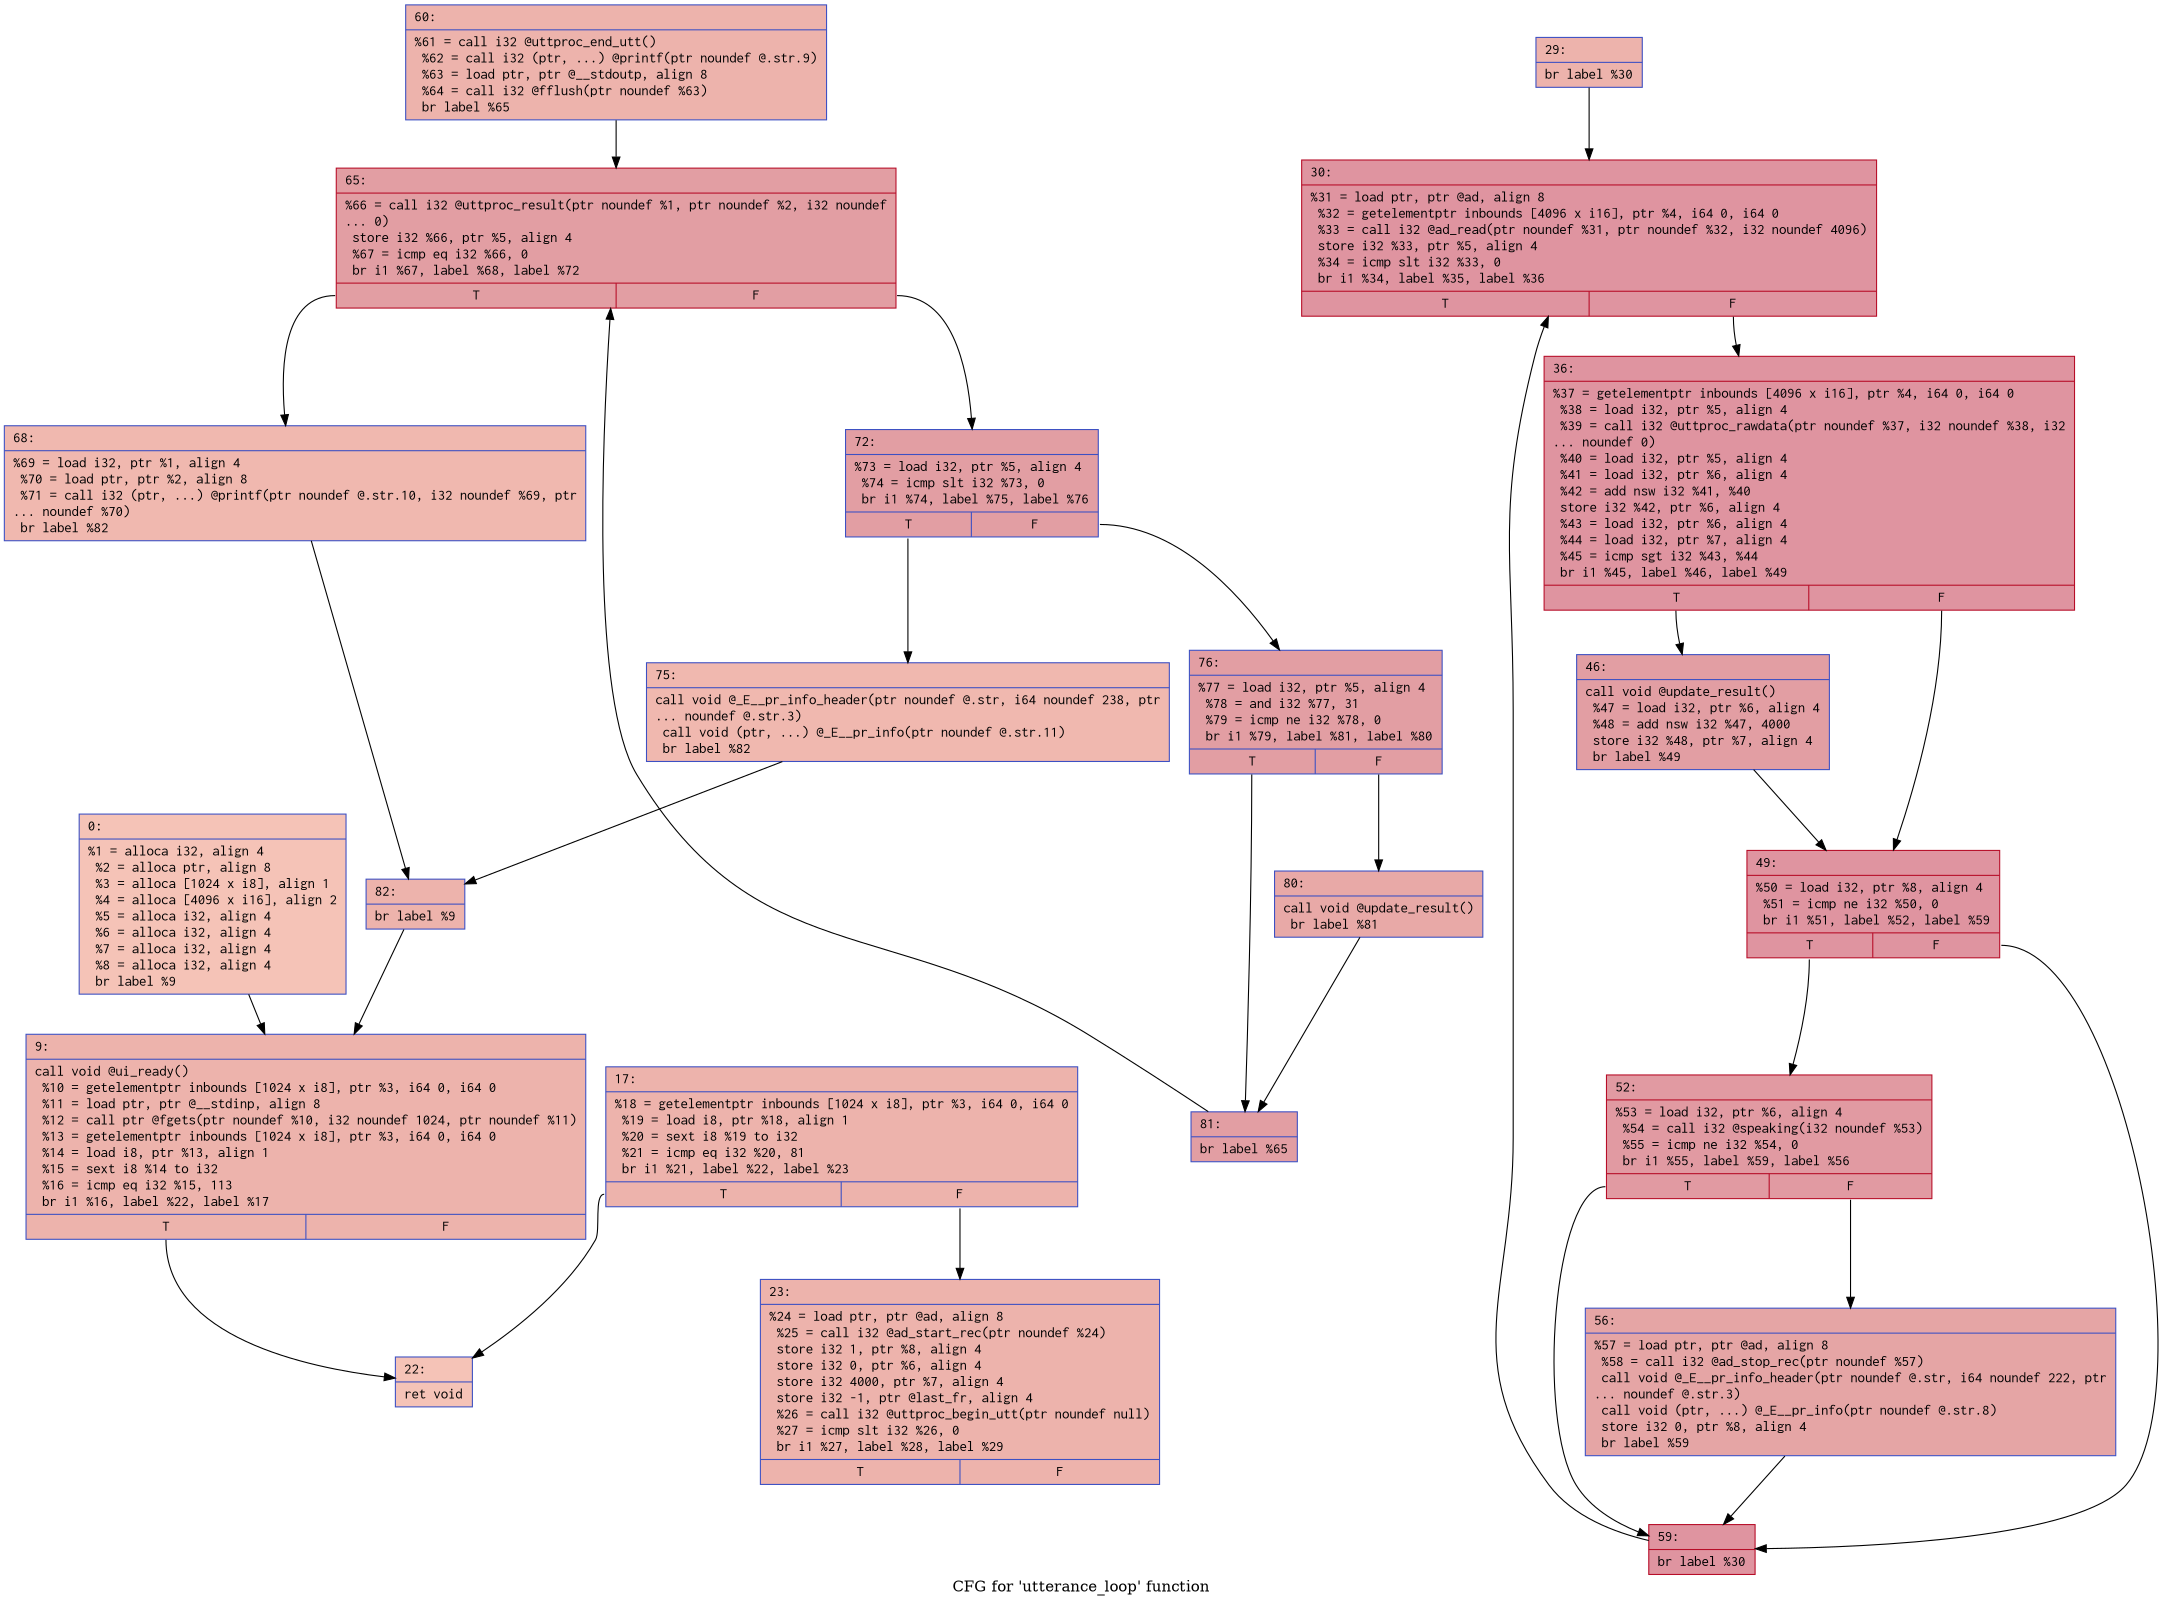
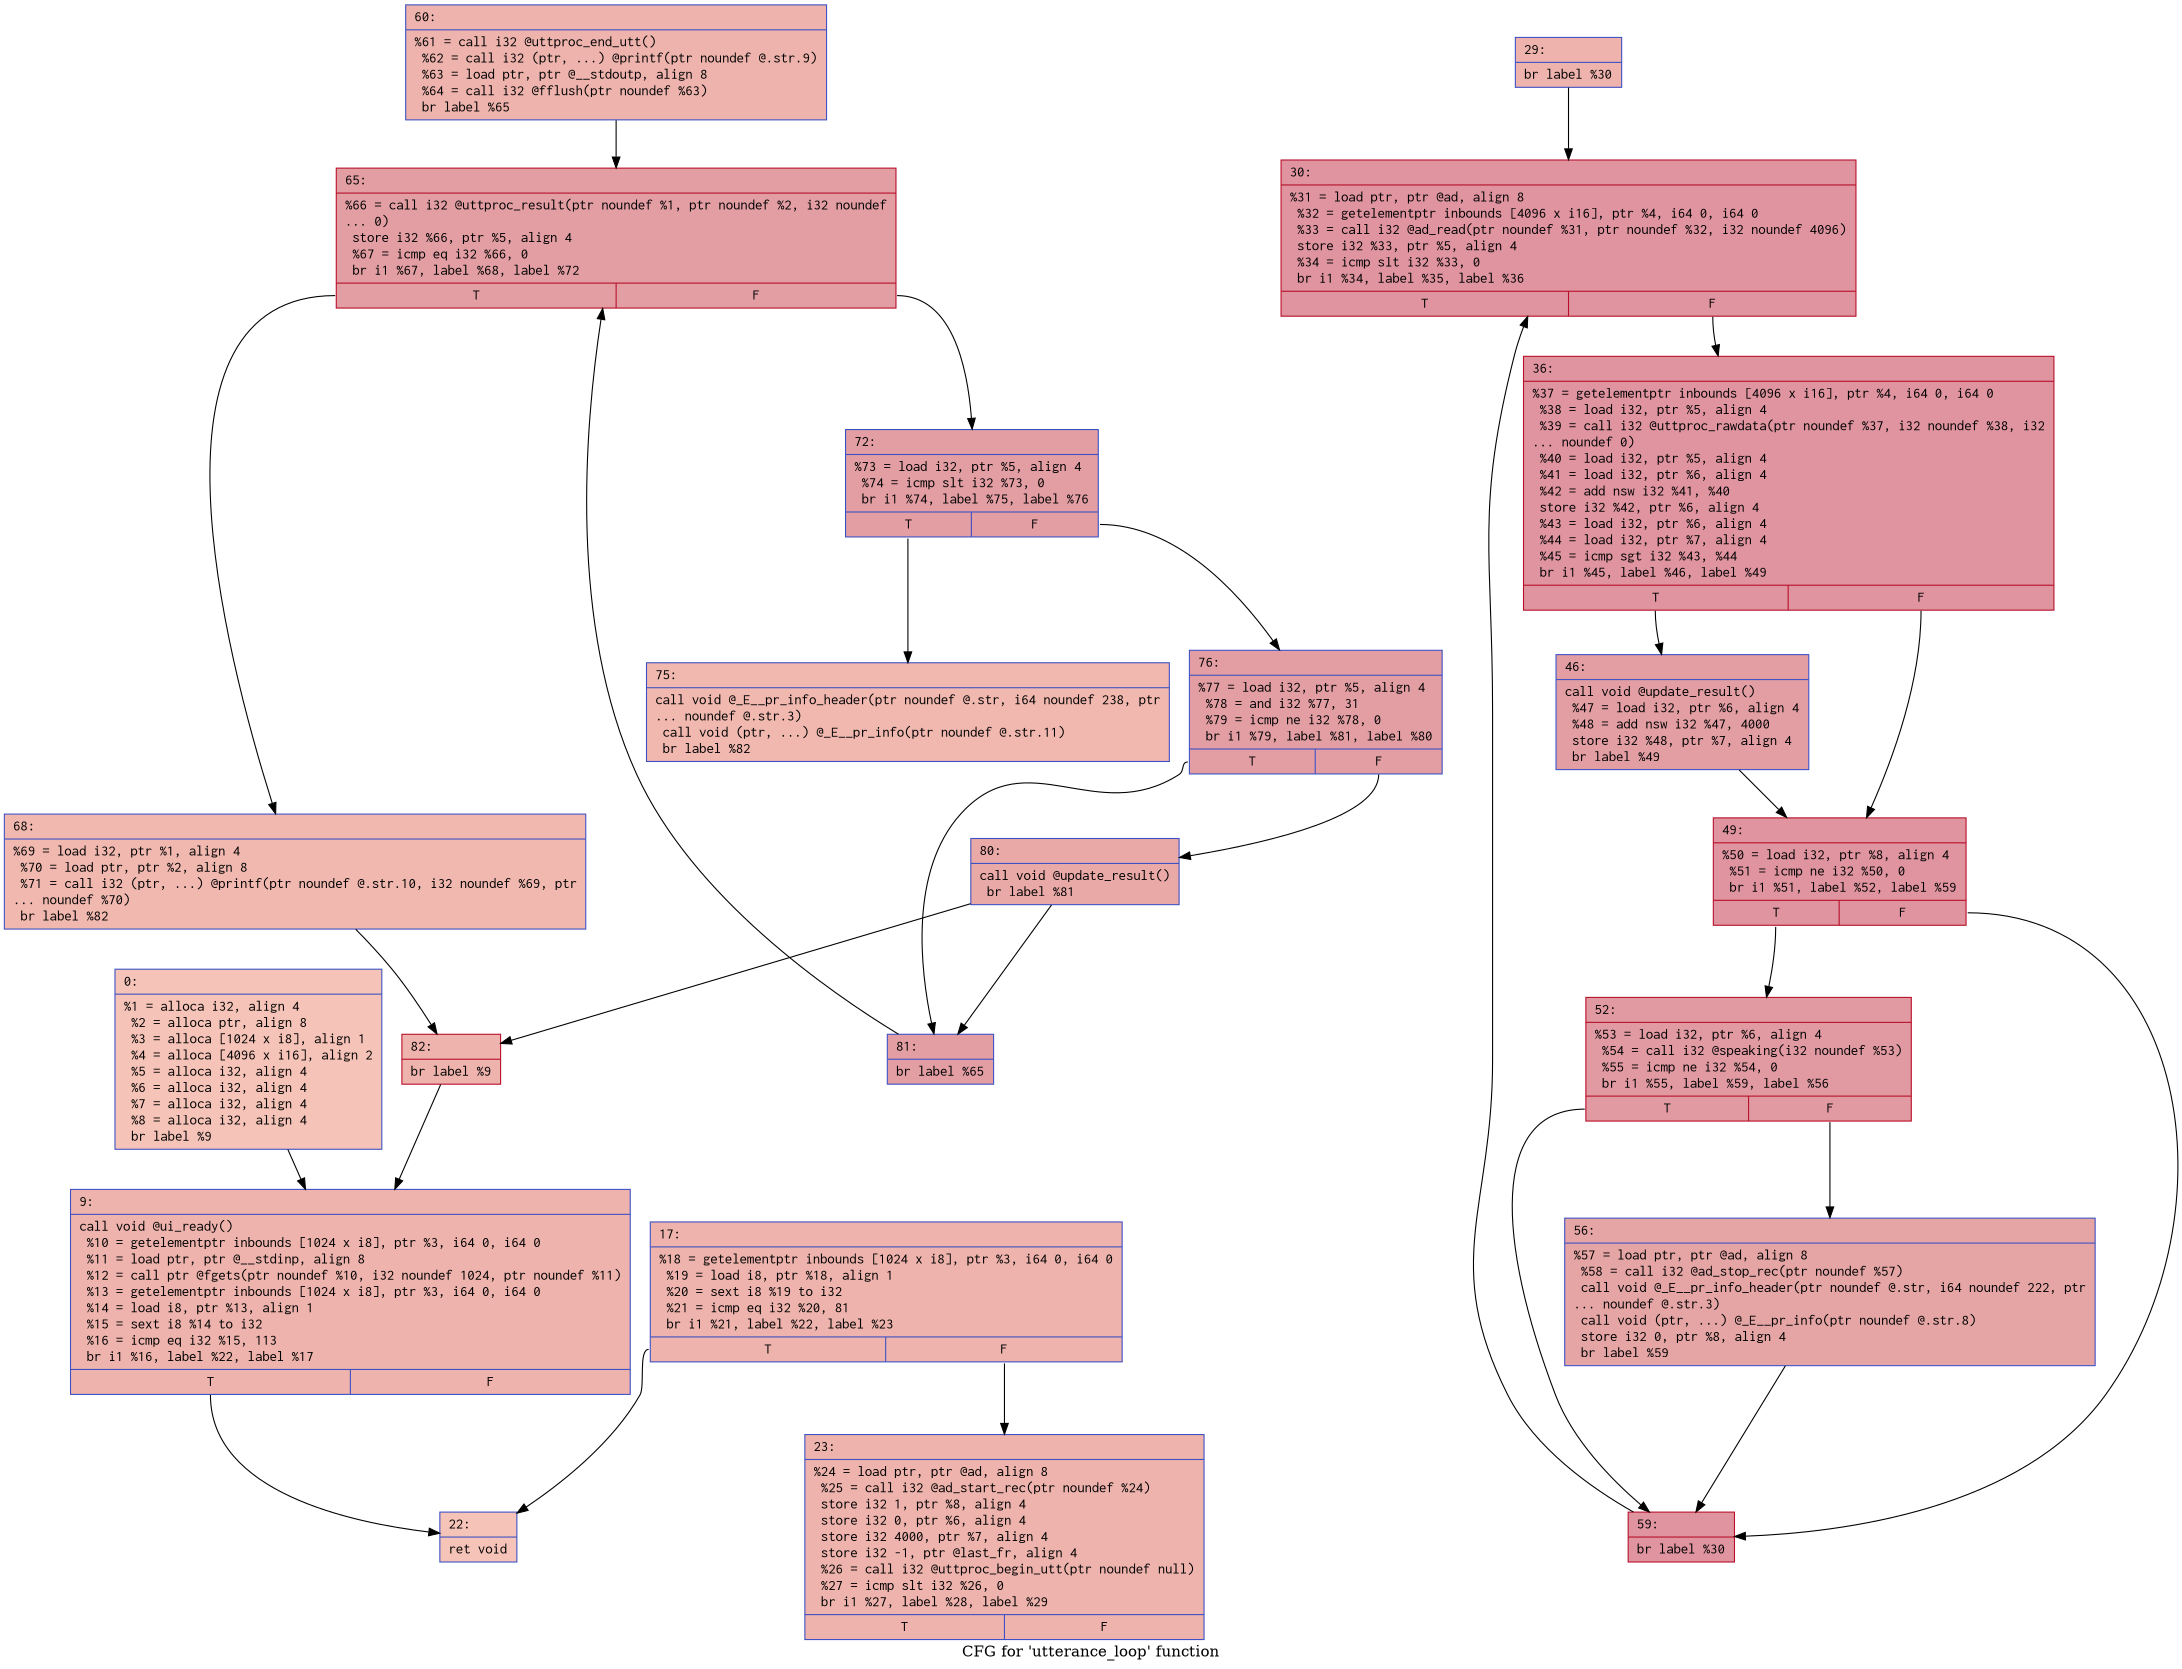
edge "75:" -> "82:": now "80:" -> "82:"
node "82:": color #3d50c3ff -> #b70d28ff
